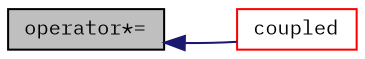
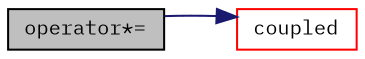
edge "coupled" -> "operator*=": reversed
